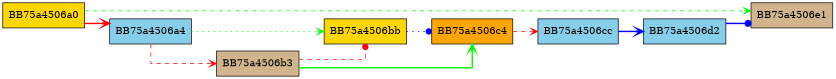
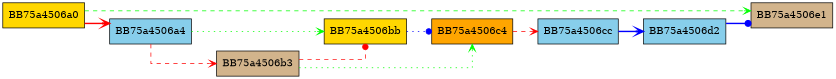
edge "BB75a4506b3" -> "BB75a4506c4": style bold -> dotted
